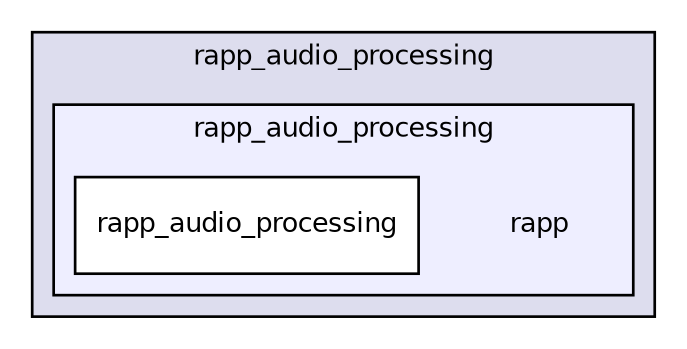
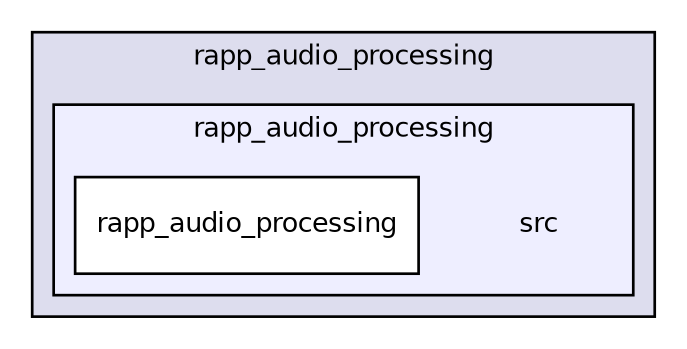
node "rapp": label "rapp" -> "src"
